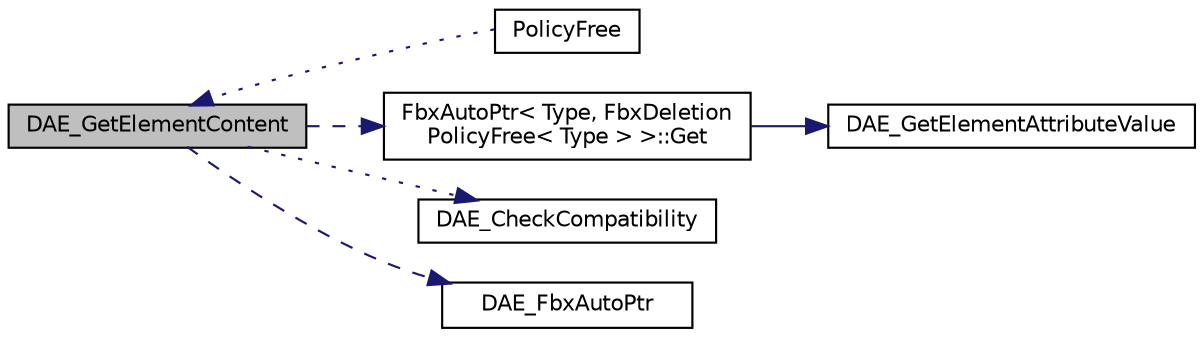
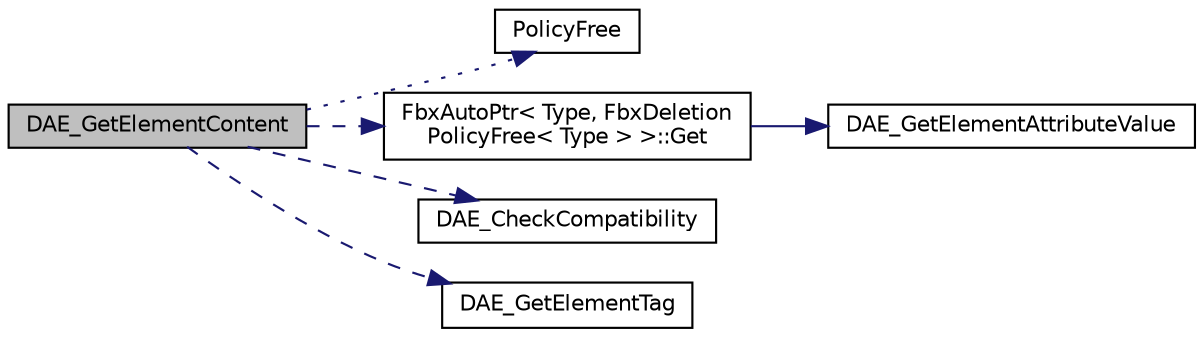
edge "PolicyFree" -> "DAE_GetElementContent": reversed
edge "DAE_GetElementContent" -> "DAE_CheckCompatibility": style dotted -> dashed
node "DAE_FbxAutoPtr": label "DAE_FbxAutoPtr" -> "DAE_GetElementTag"
